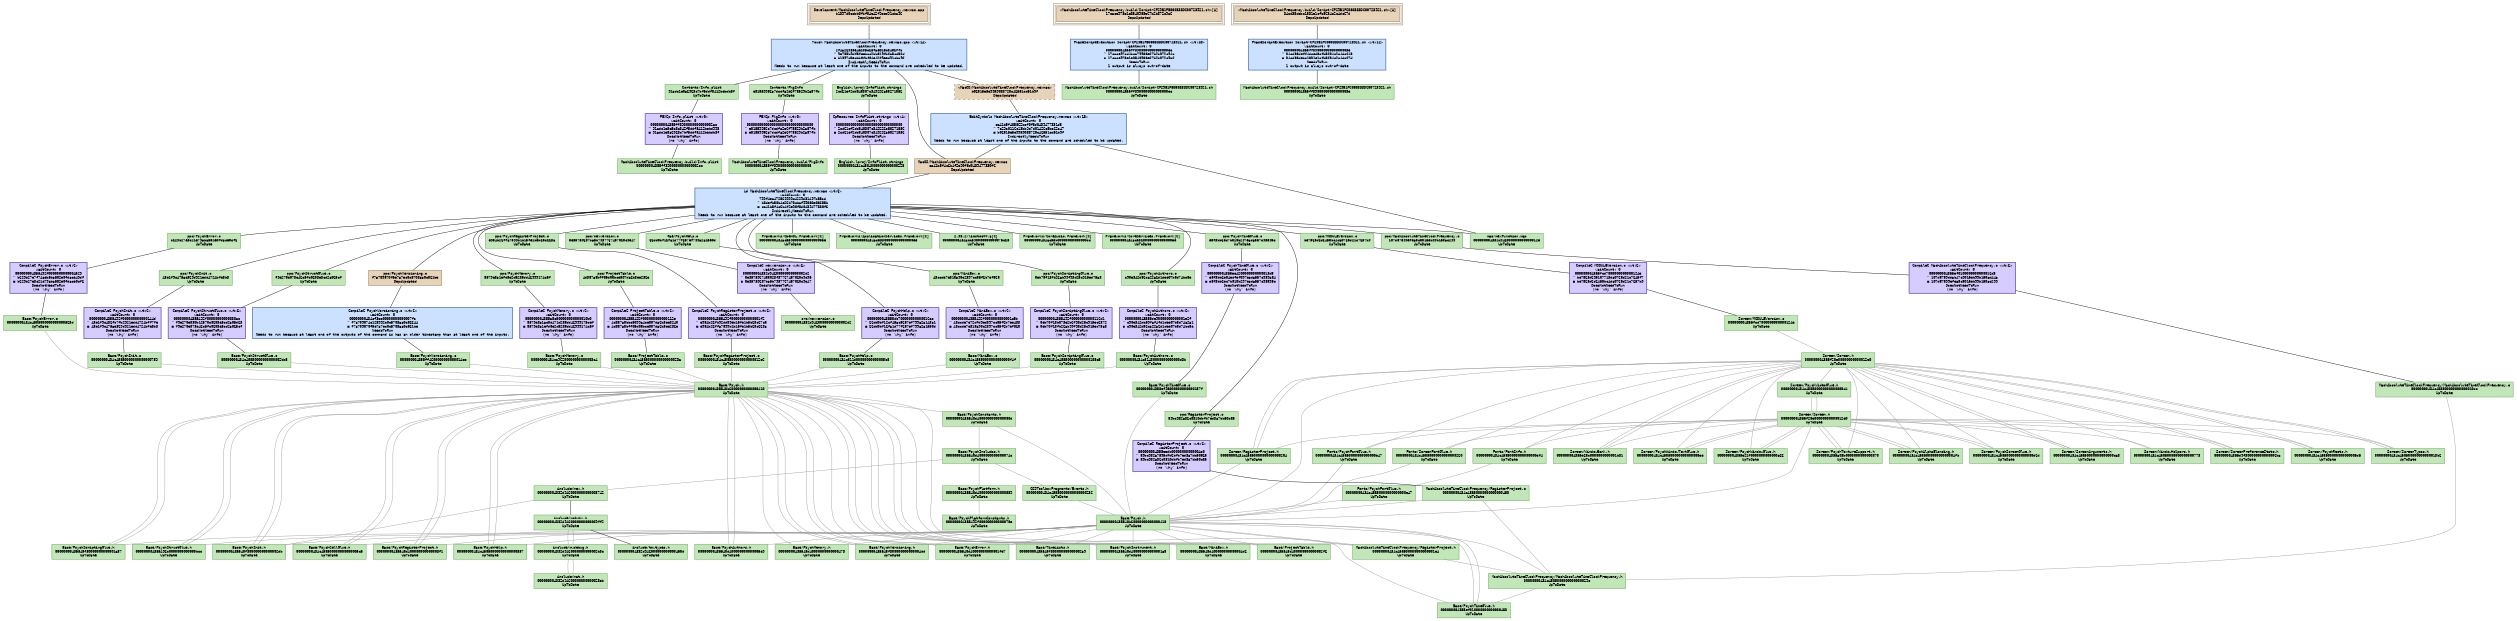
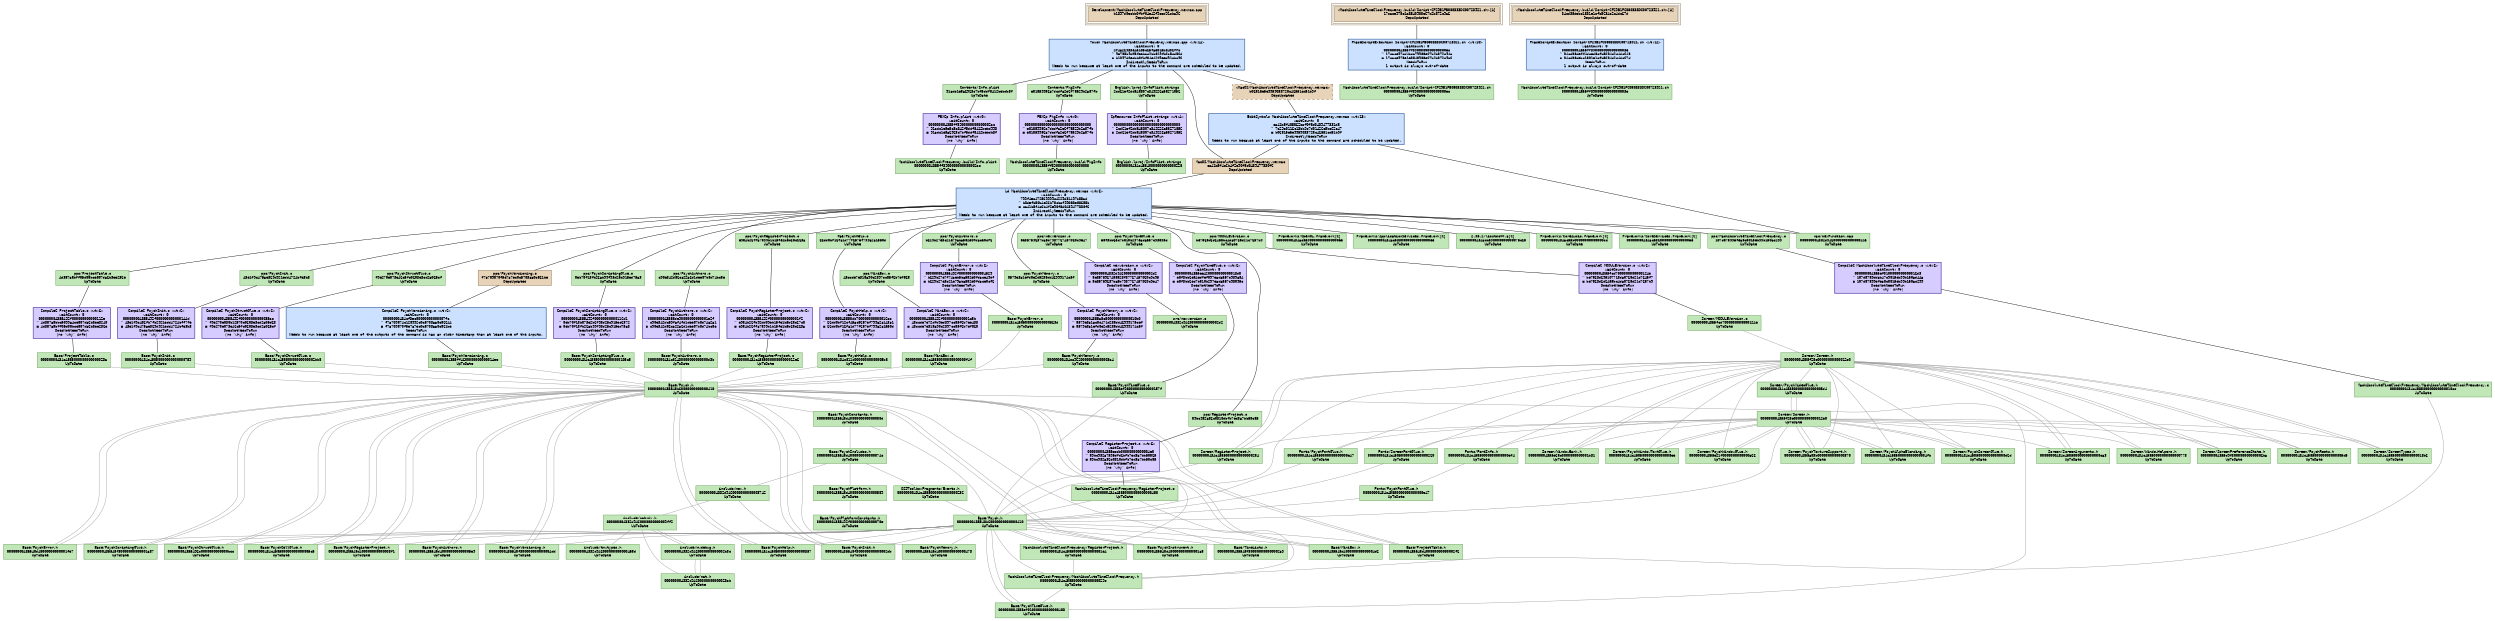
node "ppc/PsychError.o b629b27e3c21e79aba582e0fdace0cf6 UpToDate": label "ppc/PsychError.o b629b27e3c21e79aba582e0fdace0cf6 UpToDate" -> "ppc/PsychAuthors.o b629b27e3c21e79aba582e0fdace0cf6 UpToDate"
edge "include/mex.h 000000004332d9460000000000003742 UpToDate" -- "include/matrix.h 000000004332d9460000000000009ff2 UpToDate": color black -> gray60
edge "include/matrix.h 000000004332d9460000000000009ff2 UpToDate" -- "include/tmwtypes.h 000000004332d946000000000000458d UpToDate": color black -> gray60
edge "include/matrix.h 000000004332d9460000000000009ff2 UpToDate" -- "include/mat.h 000000004332d94600000000000023ab UpToDate": added
